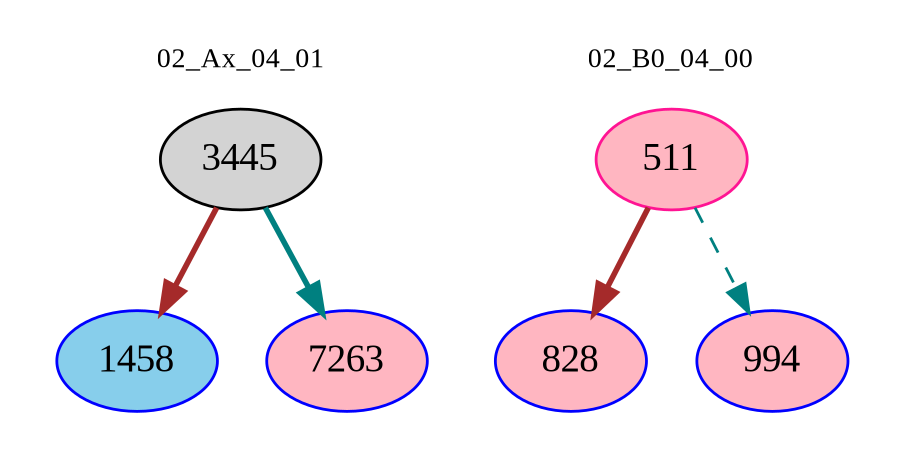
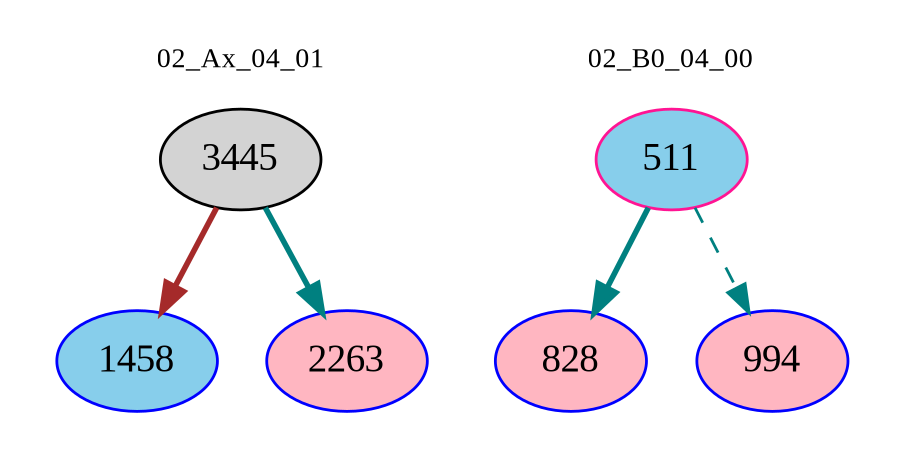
node "511": fillcolor lightpink -> skyblue
edge "511" -> "828": color brown -> teal
node "7263": label "7263" -> "2263"
